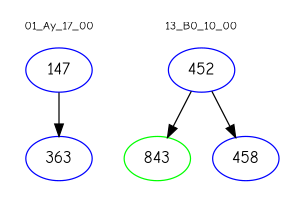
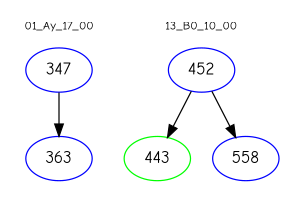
node "147": label "147" -> "347"
node "843": label "843" -> "443"
node "458": label "458" -> "558"
